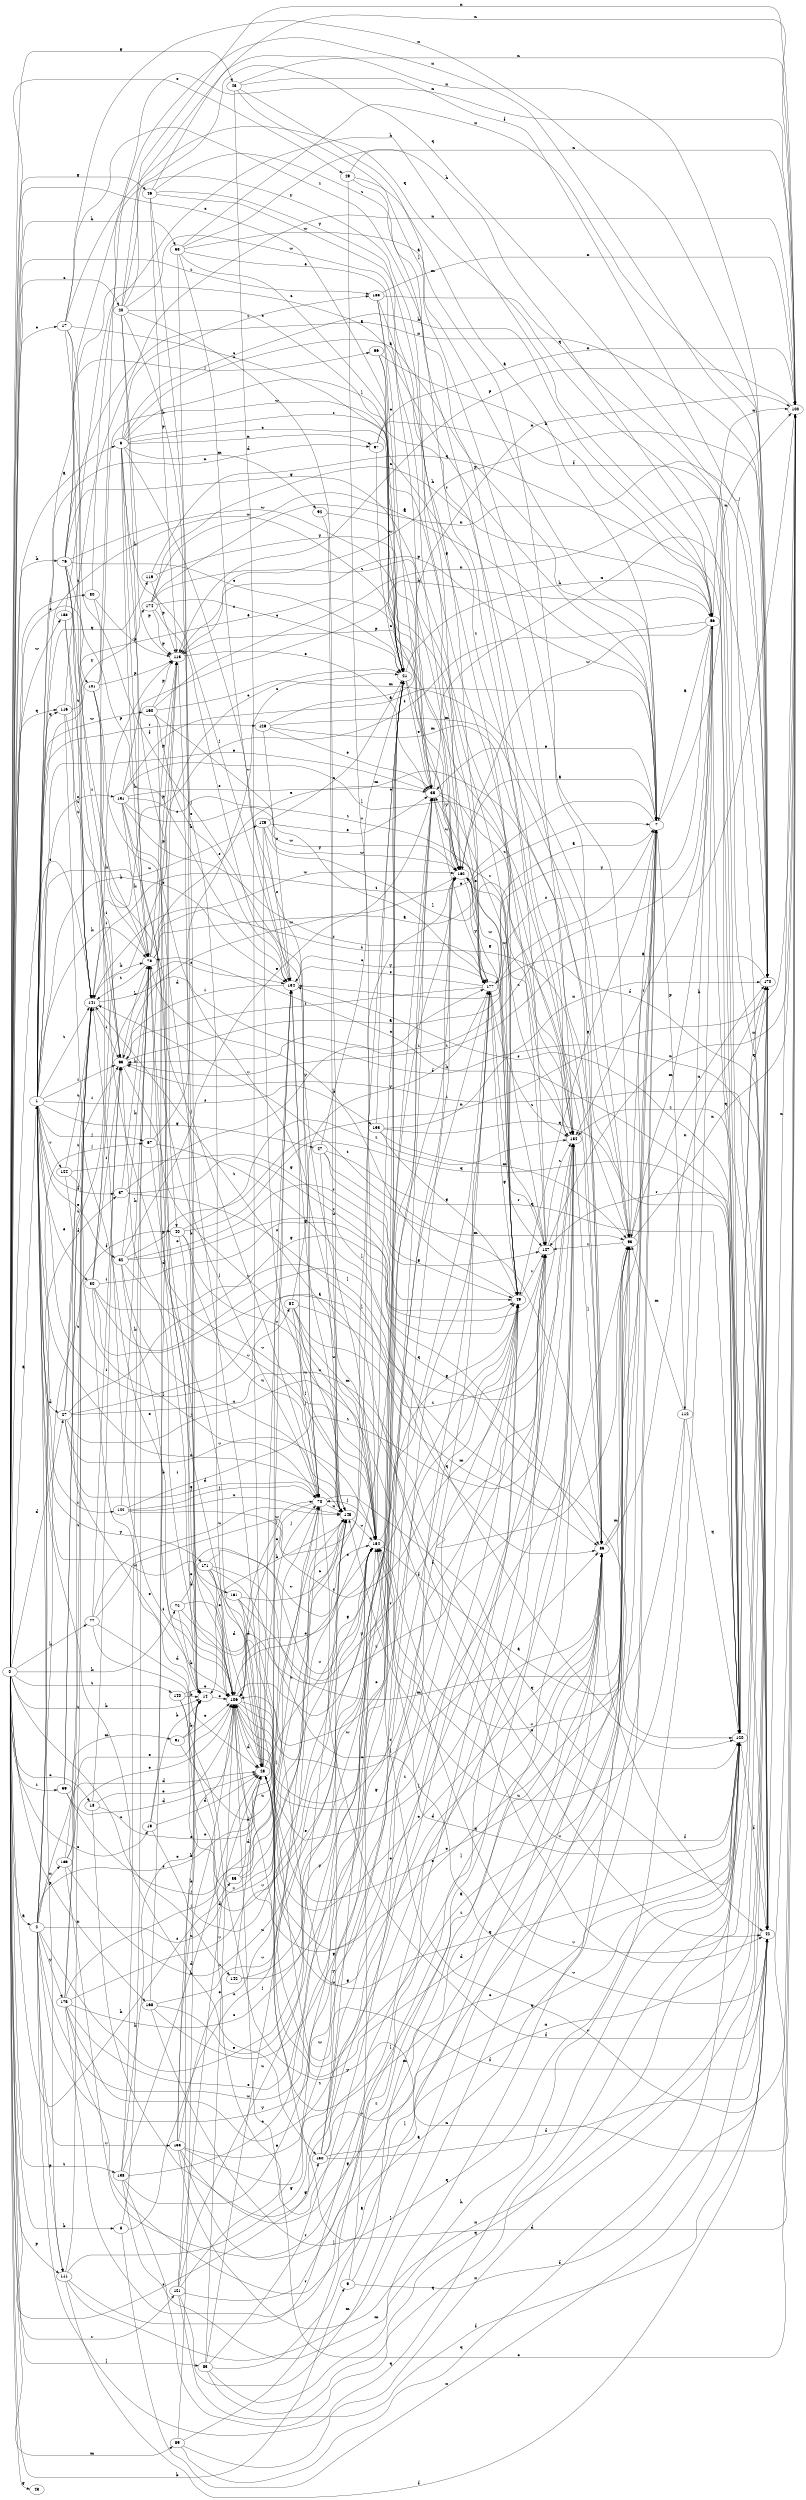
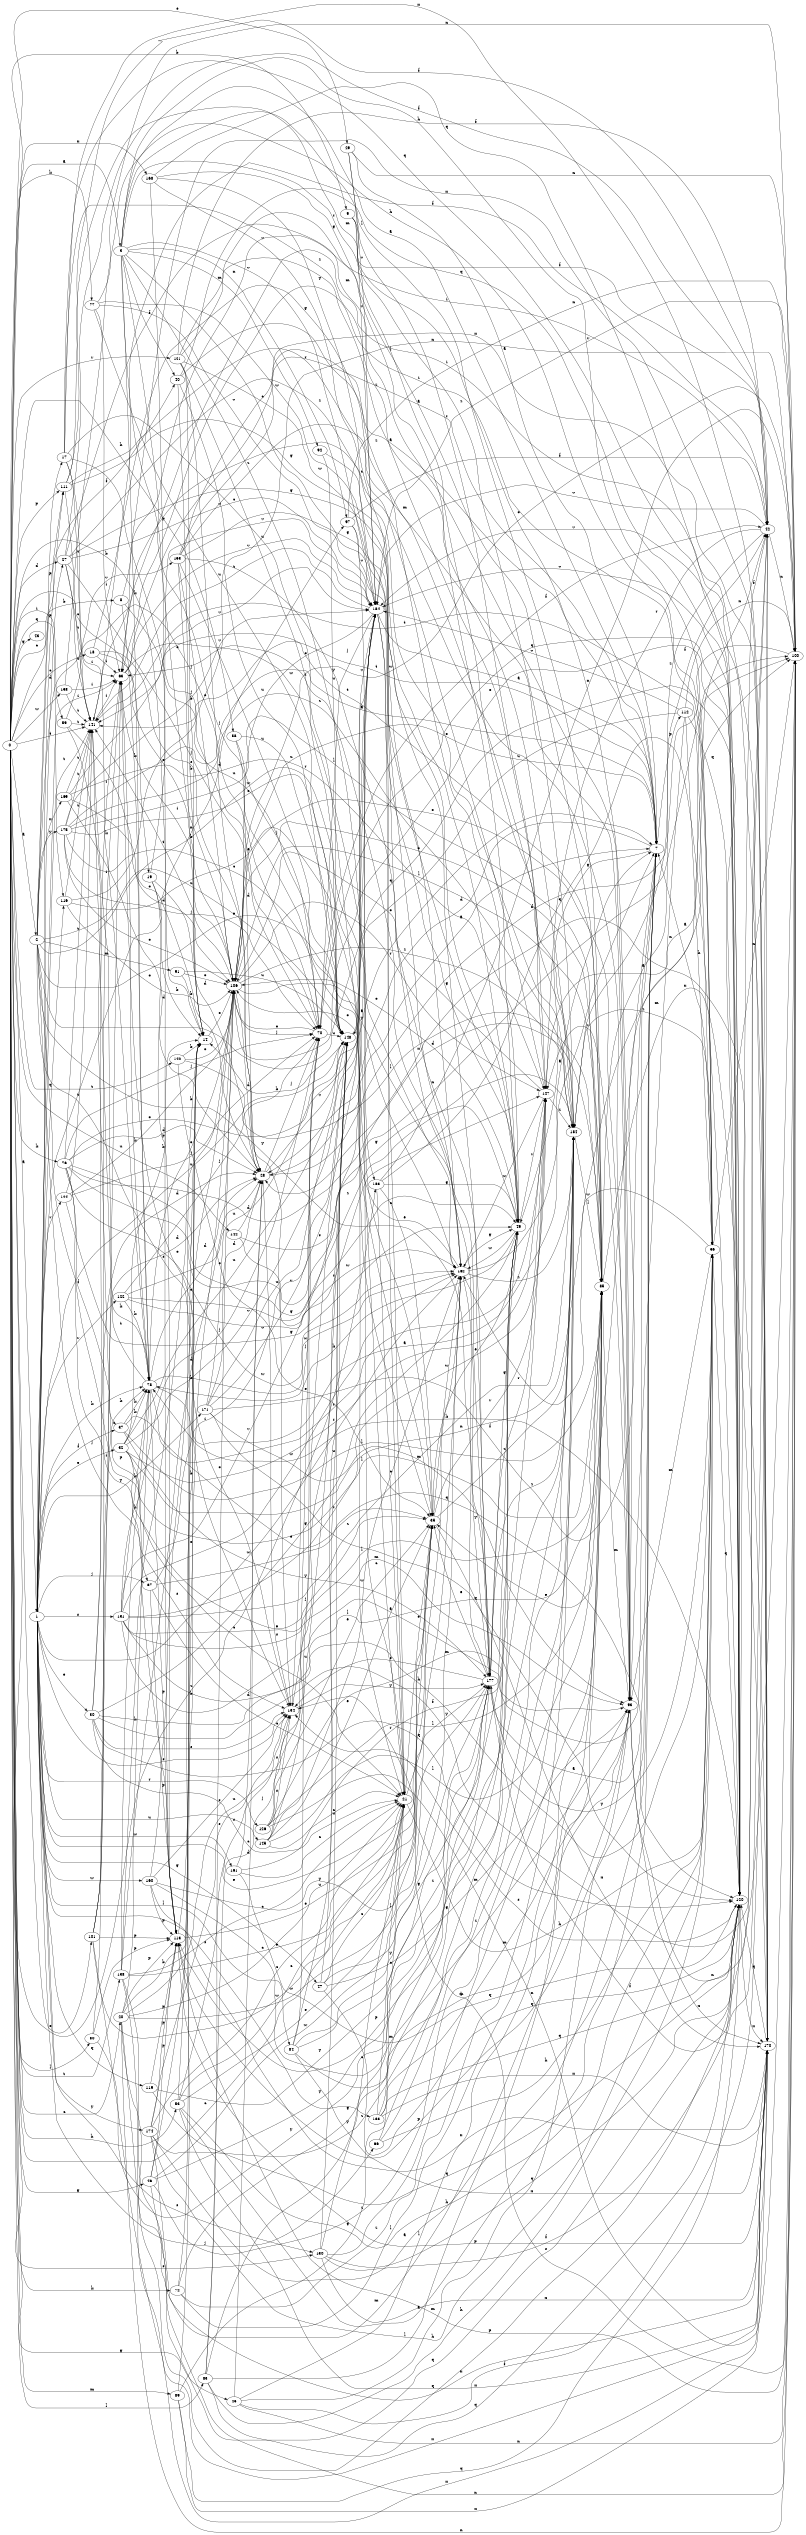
edge "7" -> "100": now "112" -> "100"
edge "126" -> "85": label "m" -> "l"
edge "133" -> "21": label "c" -> "l"
edge "171" -> "148": added, label "u"
edge "40" -> "154": now "97" -> "154"
